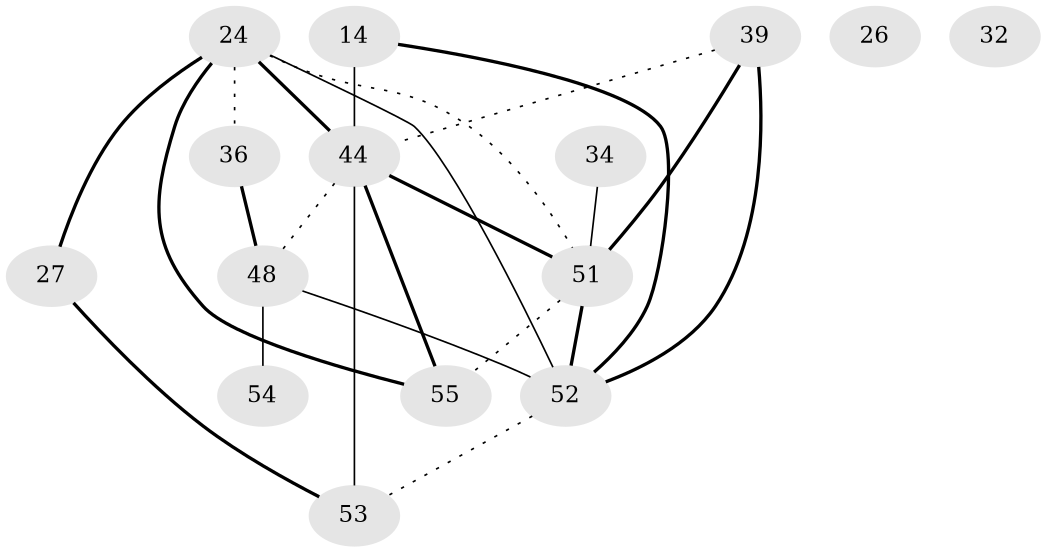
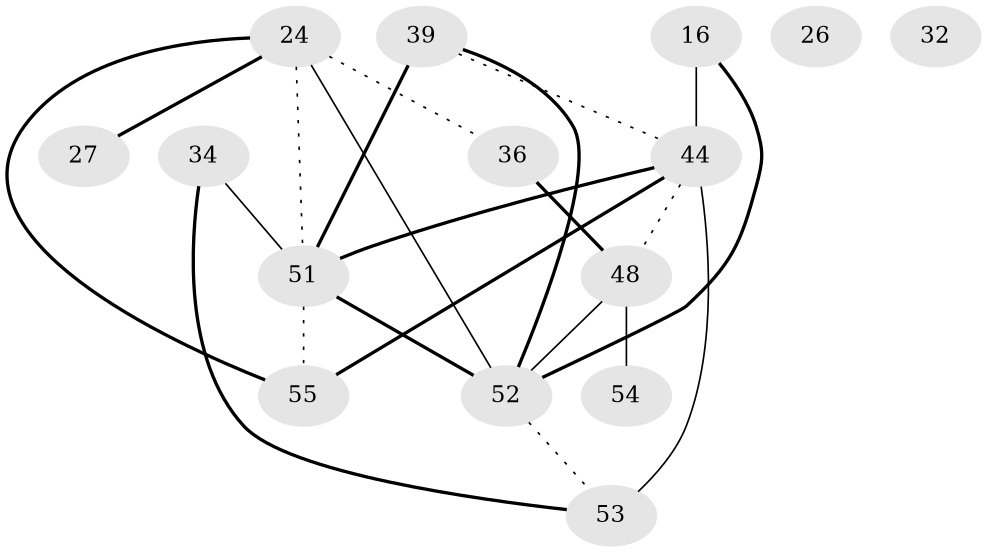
node "14": label "14" -> "16"
edge "24" -- "44": removed
edge "27" -- "53": now "34" -- "53"
